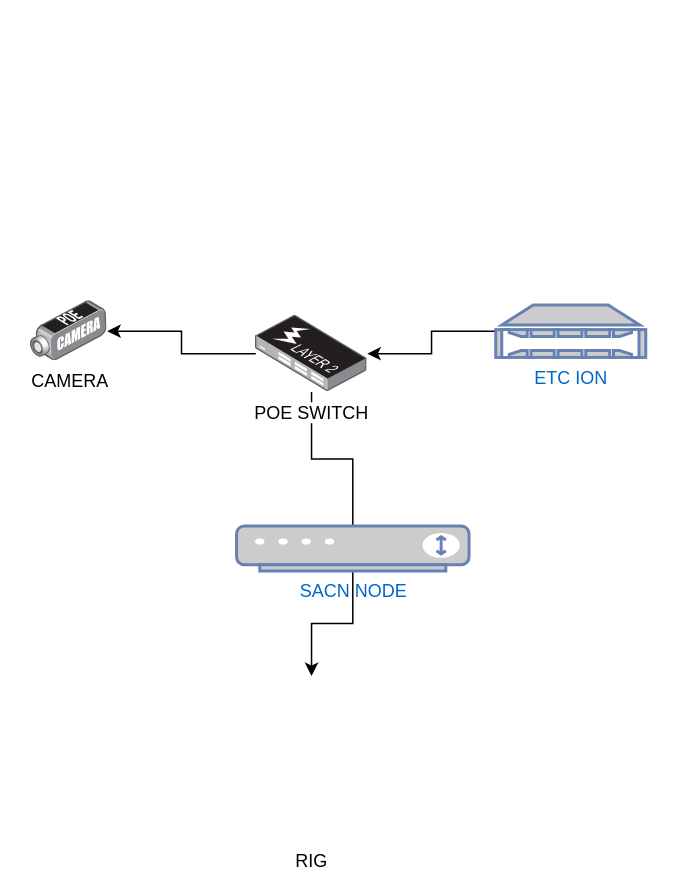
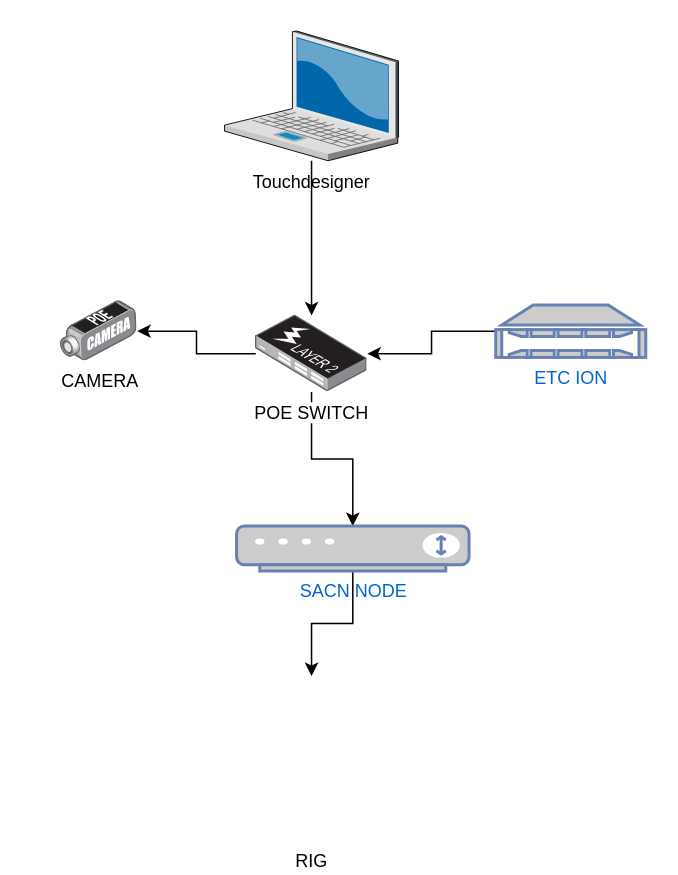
node "Touchdesigner": added
edge "Touchdesigner" -> "POE SWITCH": added
node "CAMERA": moved (69, 331) -> (99, 331)
edge "POE SWITCH" -- "SACN NODE": arrowhead none -> classic
